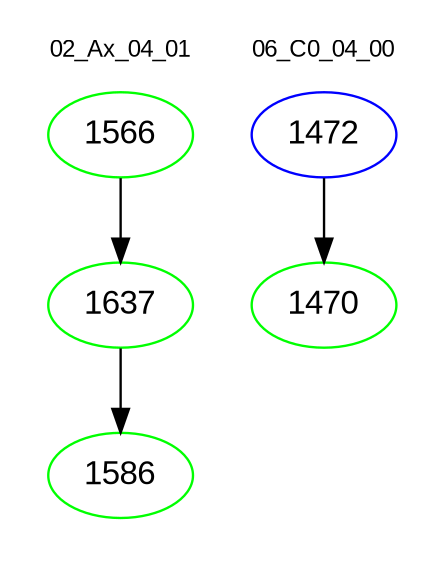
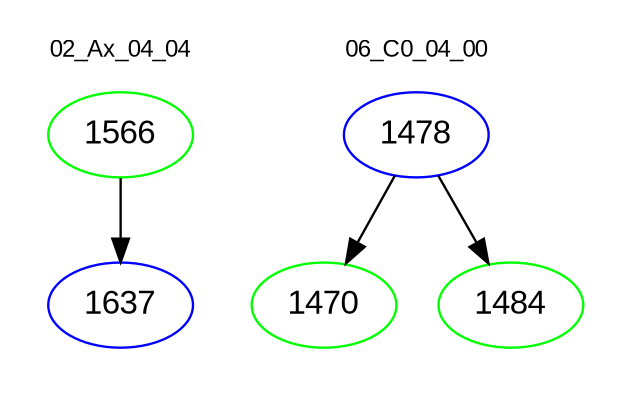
cluster "02_Ax_04_01": label "02_Ax_04_01" -> "02_Ax_04_04"
node "1472": label "1472" -> "1478"
node "1637": color green -> blue
node "1484": added
node "1586": removed
